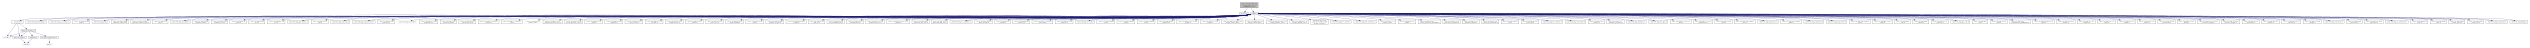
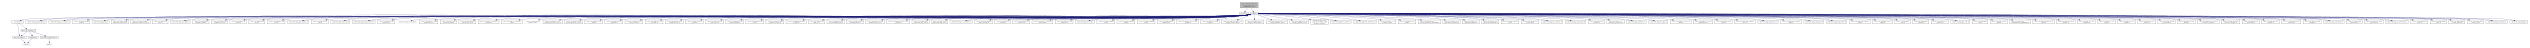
node "string.h": removed
